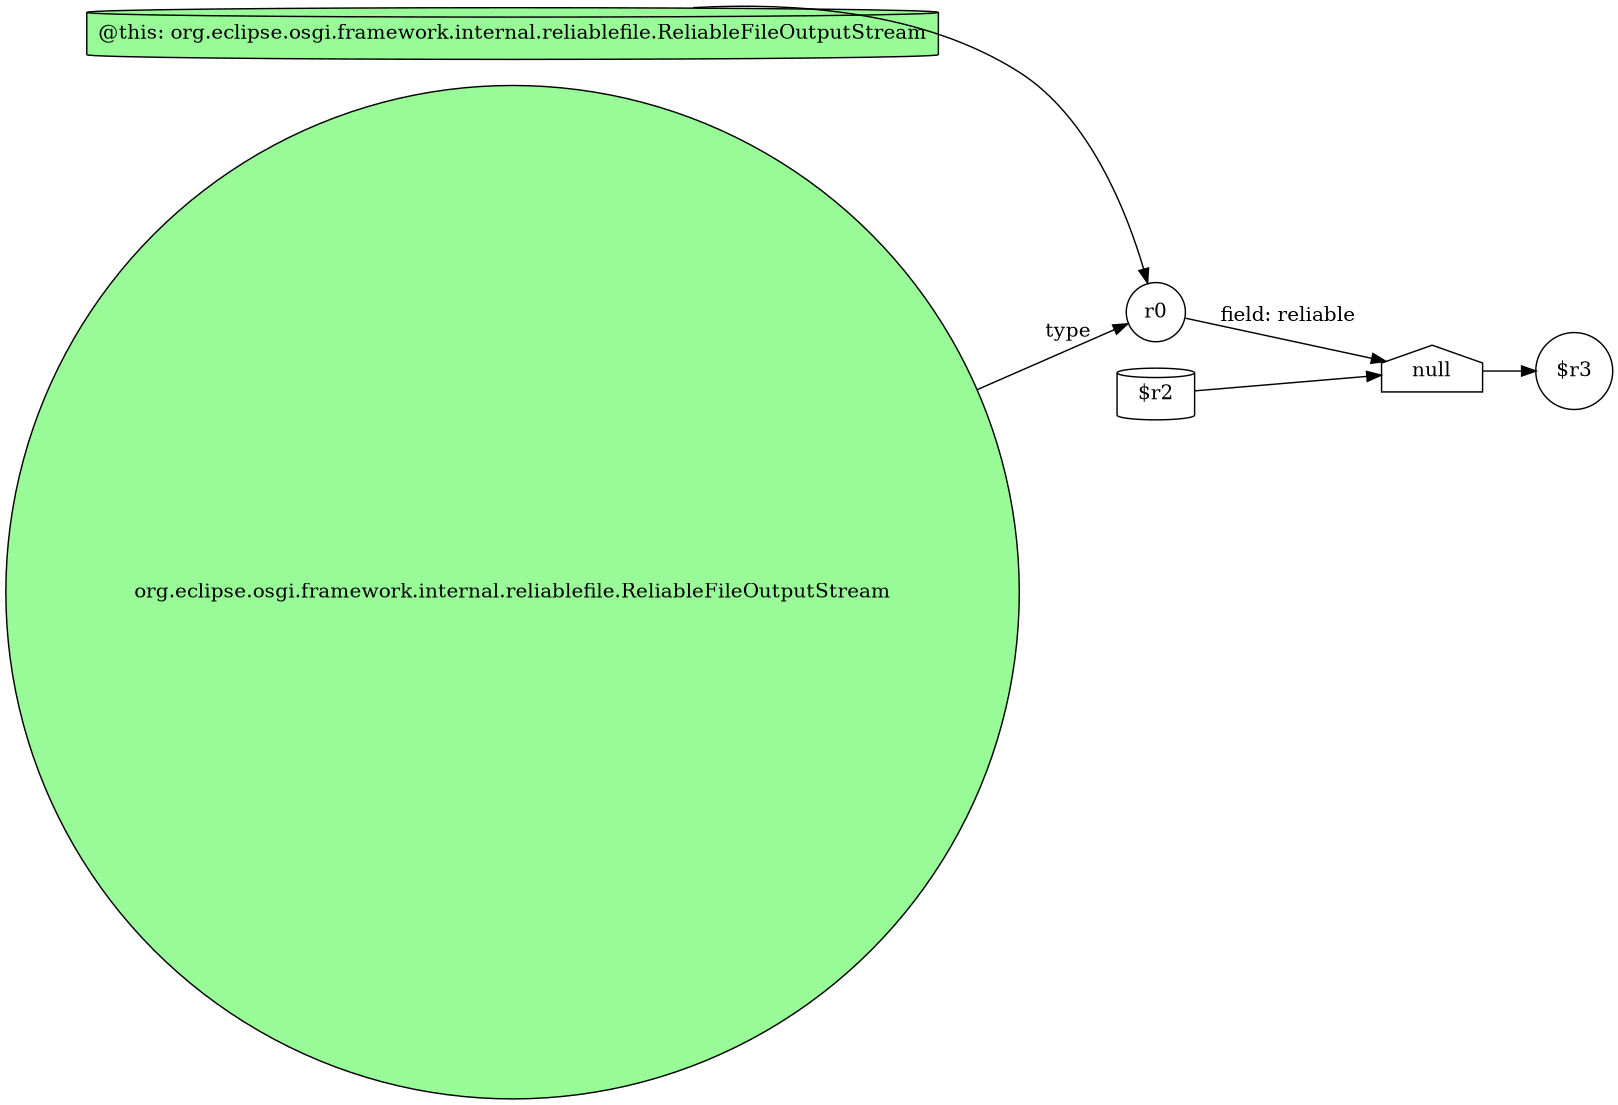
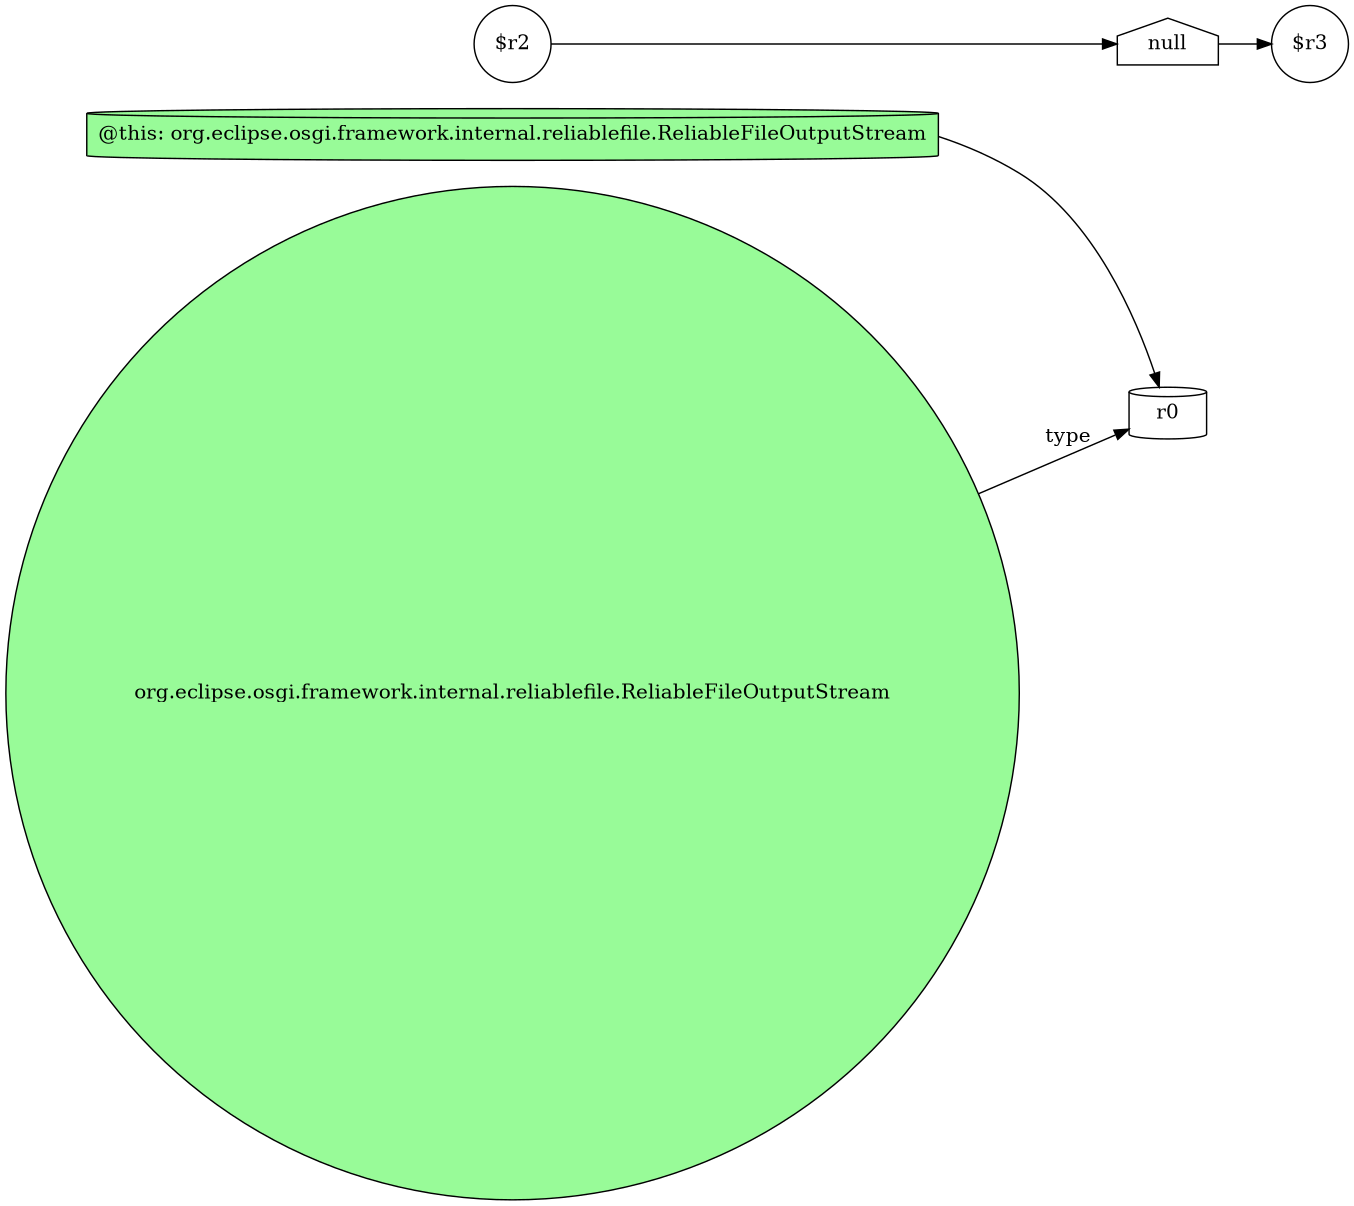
node "r0": shape circle -> cylinder
edge "r0" -> "null": removed, label "field: reliable"
node "$r2": shape cylinder -> circle
